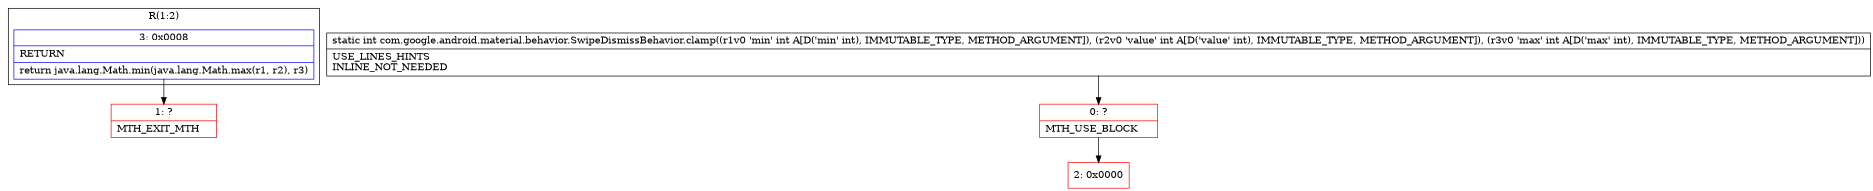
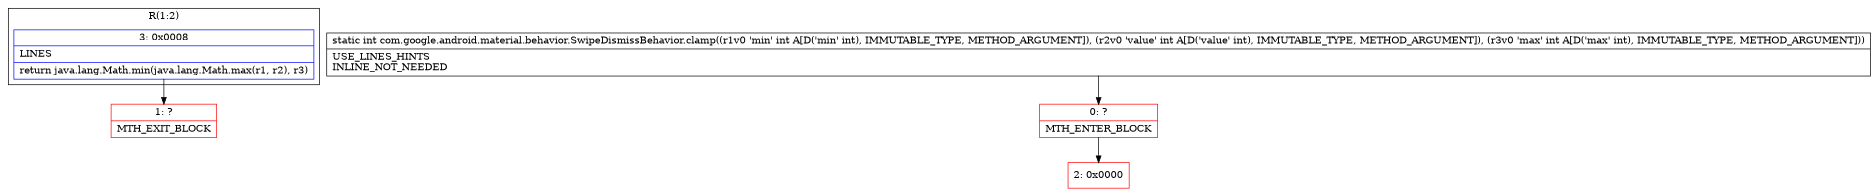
node "3: 0x0008": text "RETURN" -> "LINES"
node "1: ?": text "MTH_EXIT_MTH" -> "MTH_EXIT_BLOCK"
node "0: ?": text "MTH_USE_BLOCK" -> "MTH_ENTER_BLOCK"
